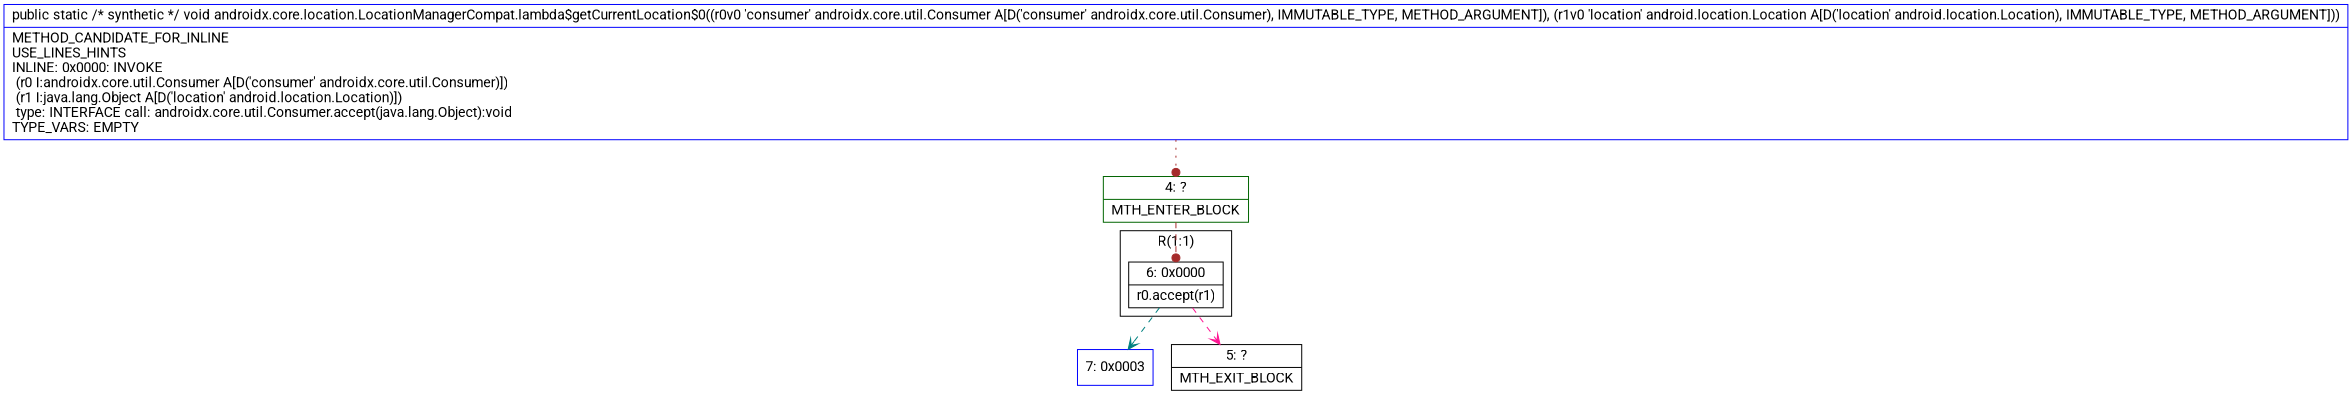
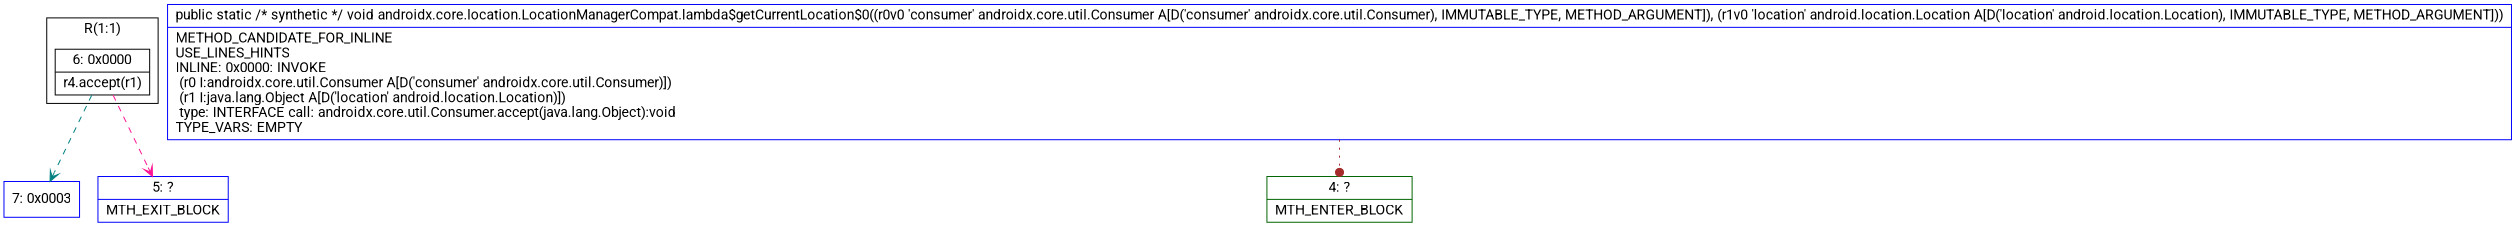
edge "4: ?" -> "6: 0x0000": removed
node "6: 0x0000": text "r0.accept(r1)" -> "r4.accept(r1)"
node "5: ?": color black -> blue
